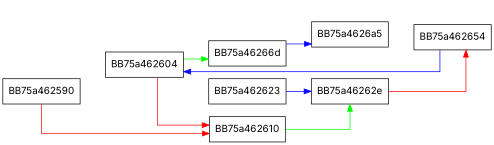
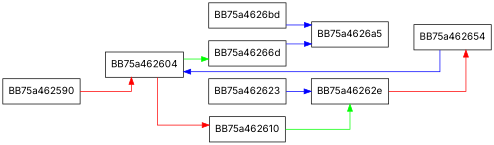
node "BB75a4626bd": added
edge "BB75a462590" -> "BB75a462610": now "BB75a462590" -> "BB75a462604"
